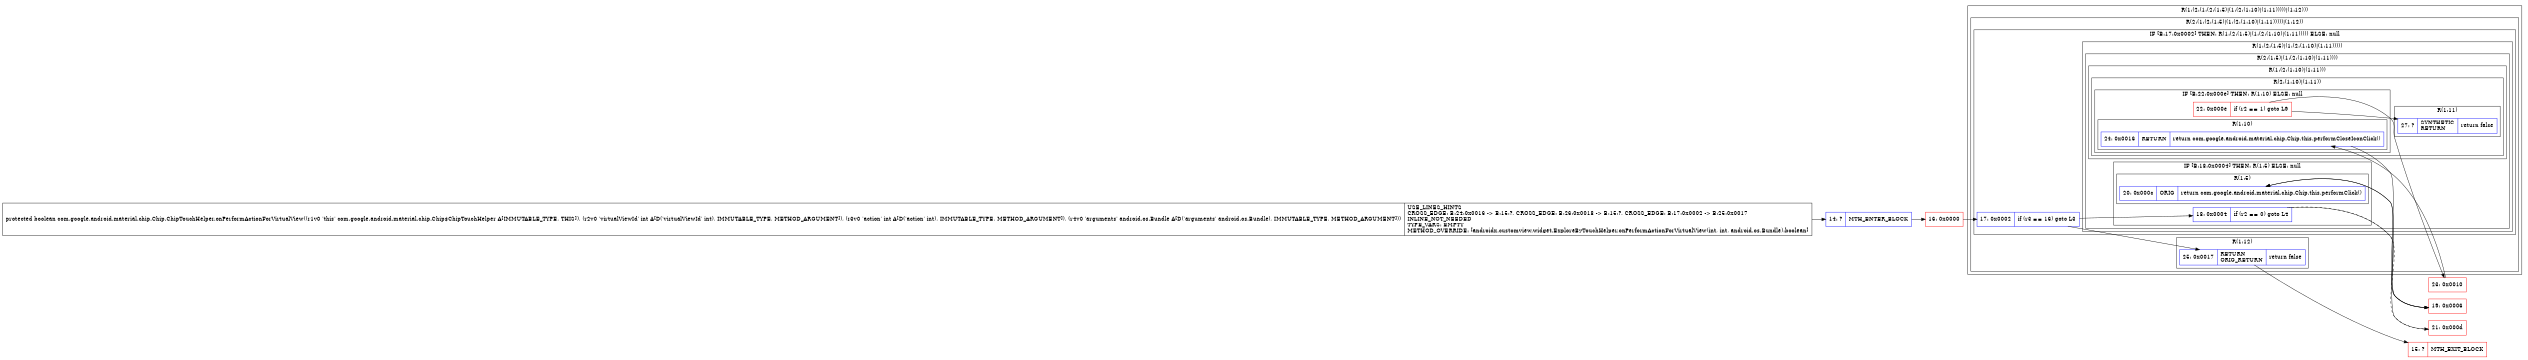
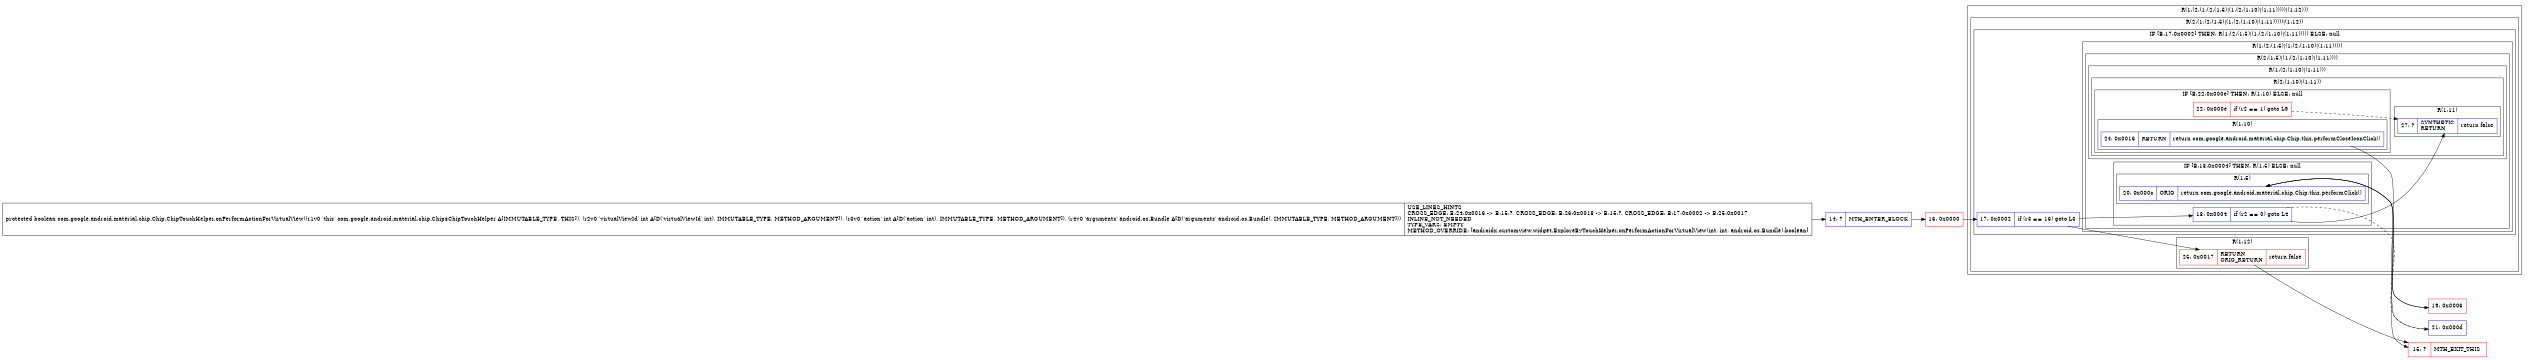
edge "22: 0x000e" -> "27: ?": style solid -> dashed
edge "20: 0x000c" -> "15: ?": added
edge "18: 0x0004" -> "19: 0x0006": now "18: 0x0004" -> "27: ?"
node "25: 0x0017": color blue -> red
node "23: 0x0010": removed
node "21: 0x000d": color red -> blue
node "15: ?": text "MTH_EXIT_BLOCK" -> "MTH_EXIT_THIS"
